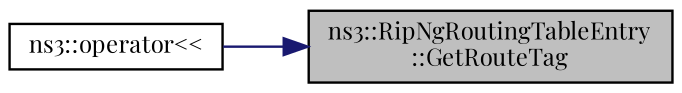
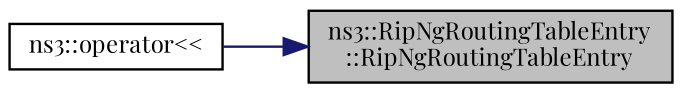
node "ns3::RipNgRoutingTableEntry ::GetRouteTag": label "ns3::RipNgRoutingTableEntry ::GetRouteTag" -> "ns3::RipNgRoutingTableEntry ::RipNgRoutingTableEntry"
